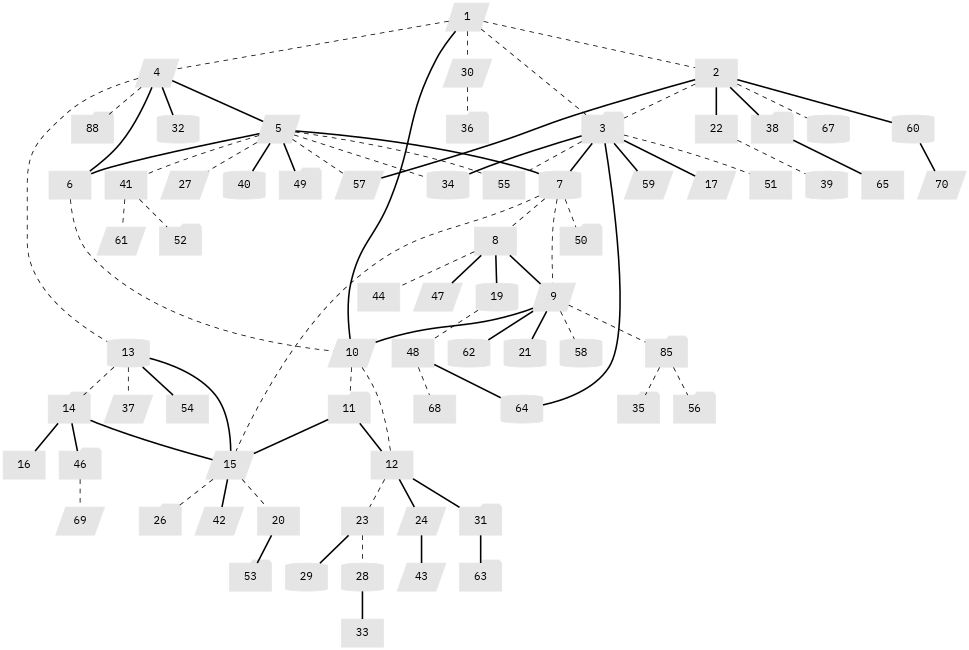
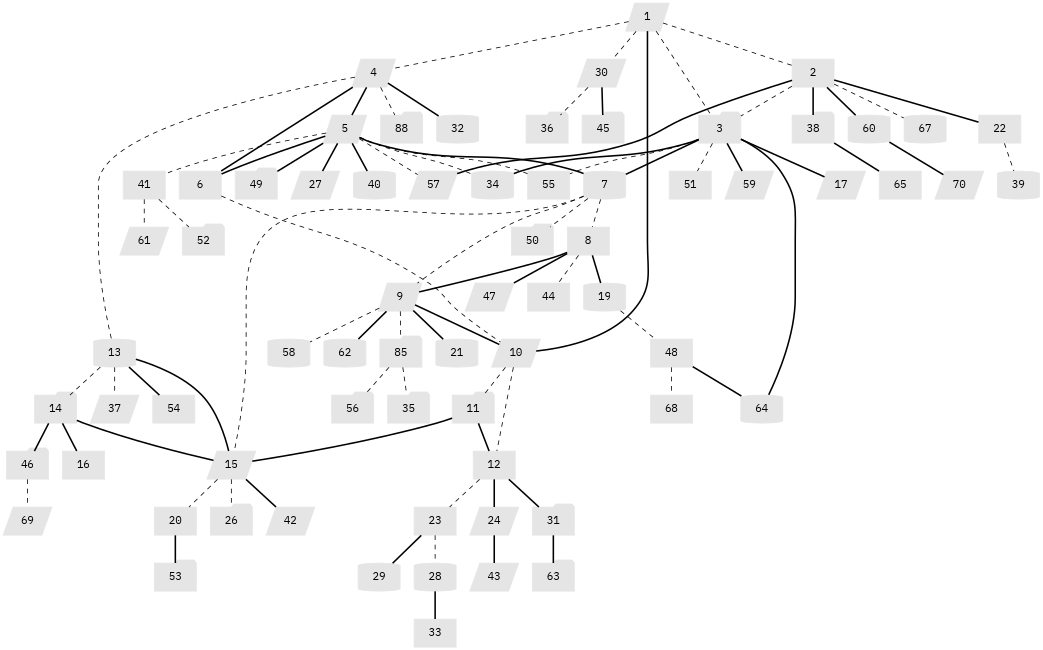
node "45": added
edge "5" -- "27": style dashed -> bold
